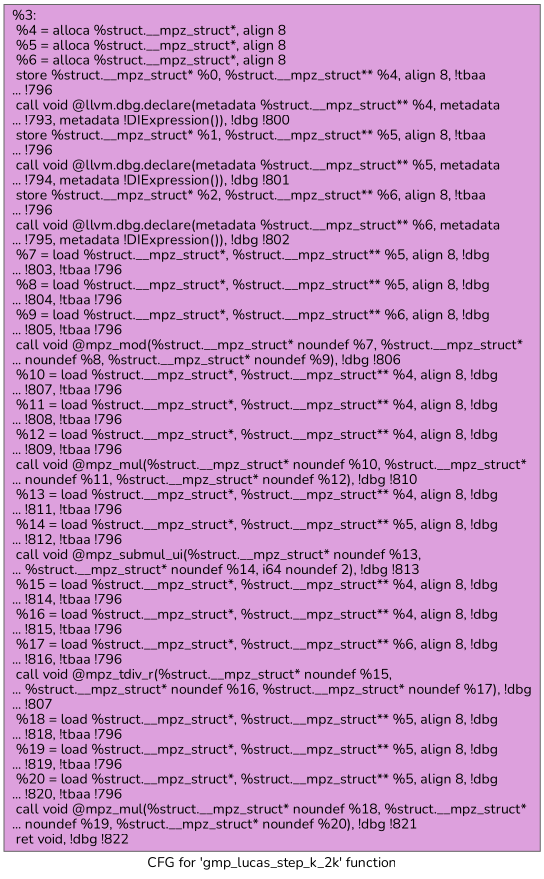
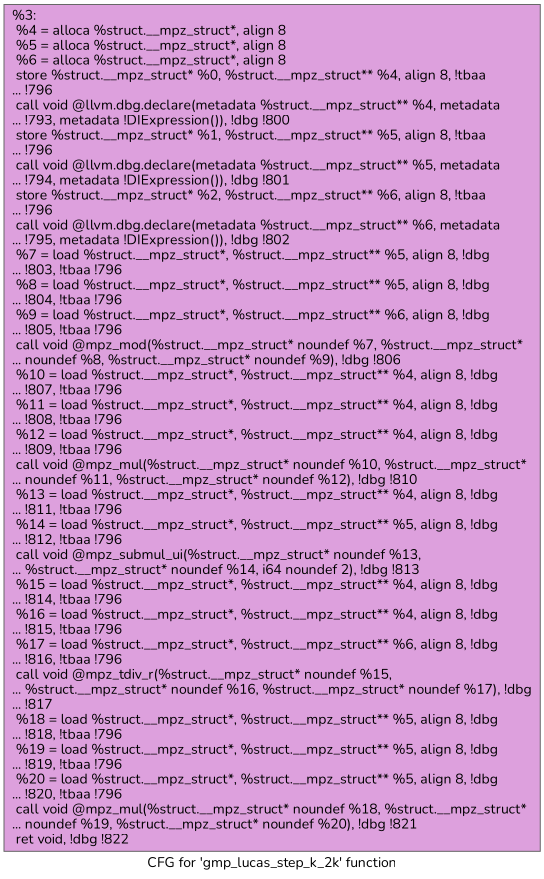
node "%3:": text "... !807" -> "... !817"
